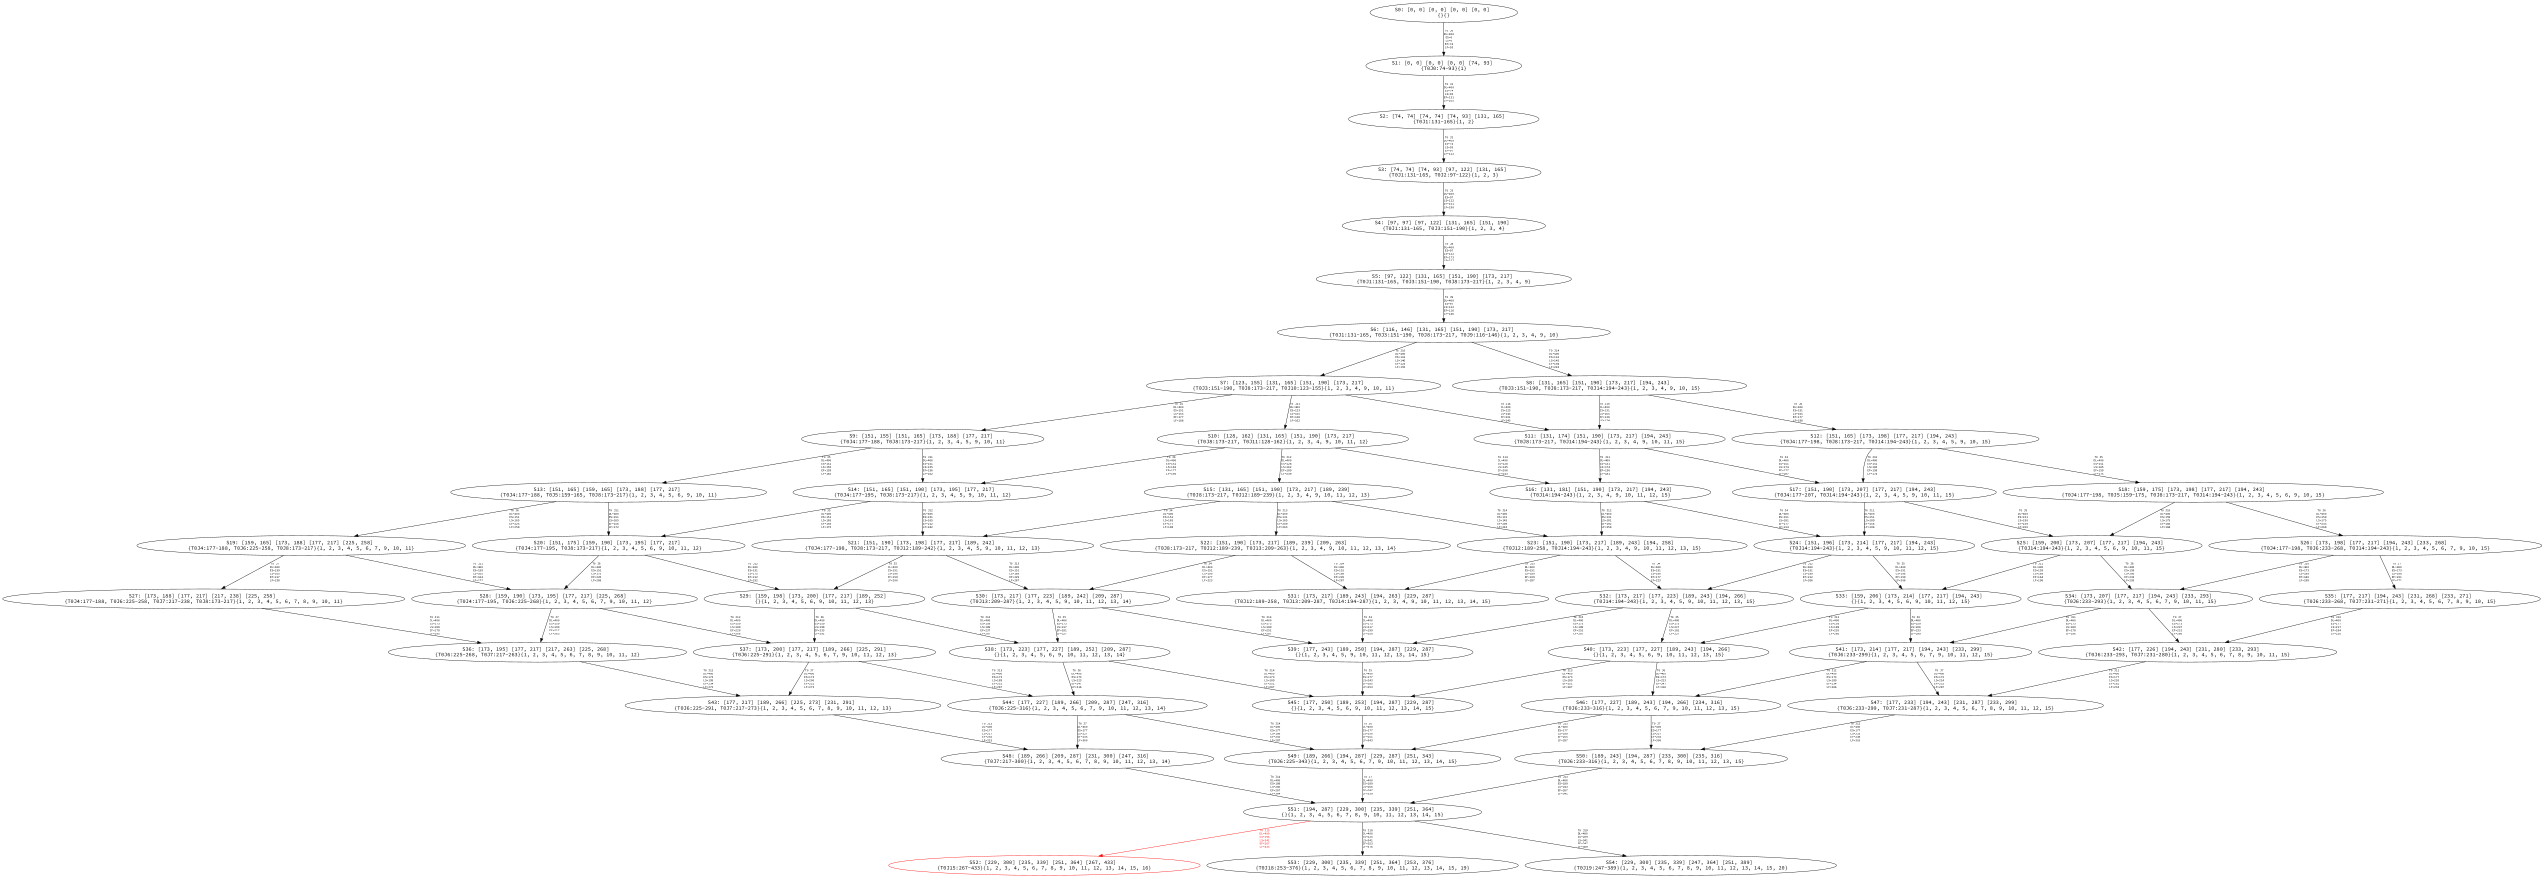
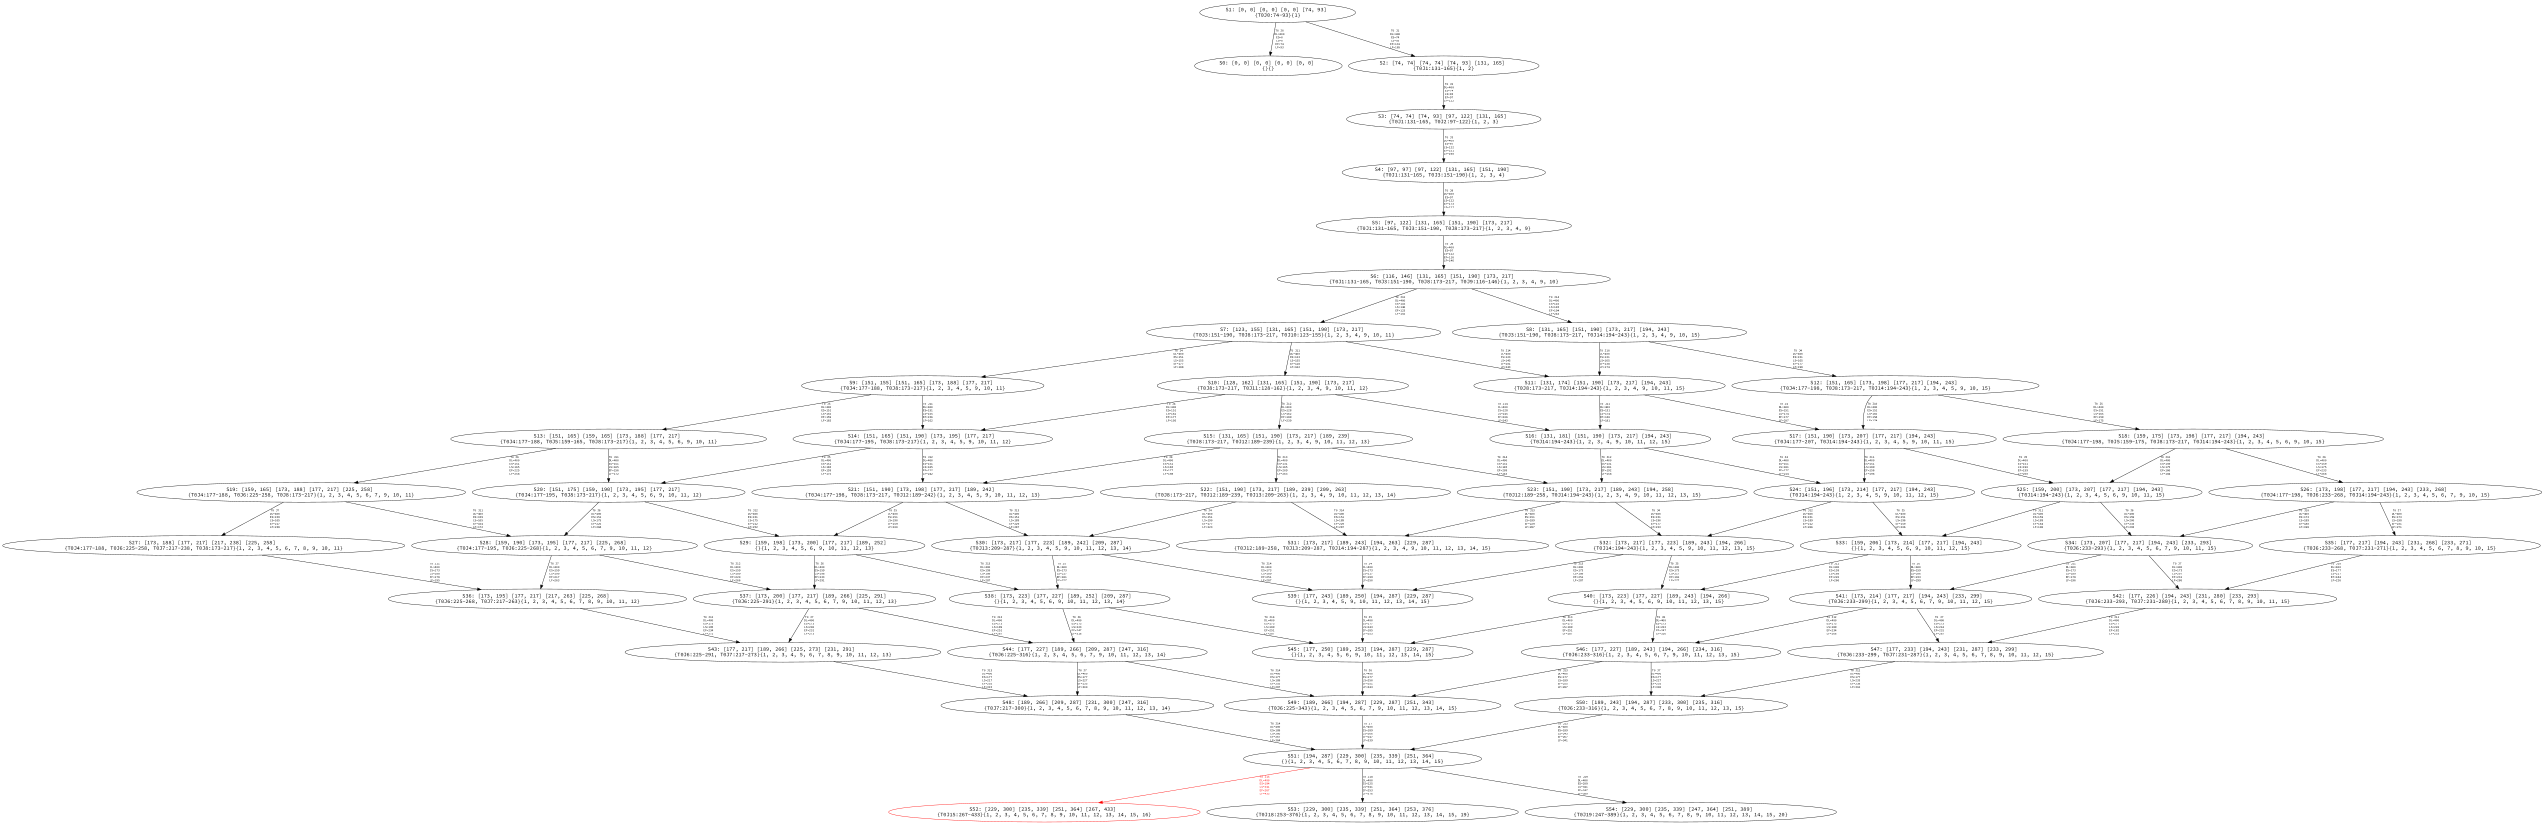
edge "S0: [0, 0] [0, 0] [0, 0] [0, 0] {}{}" -> "S1: [0, 0] [0, 0] [0, 0] [74, 93] {T0J0:74-93}{1}": reversed
